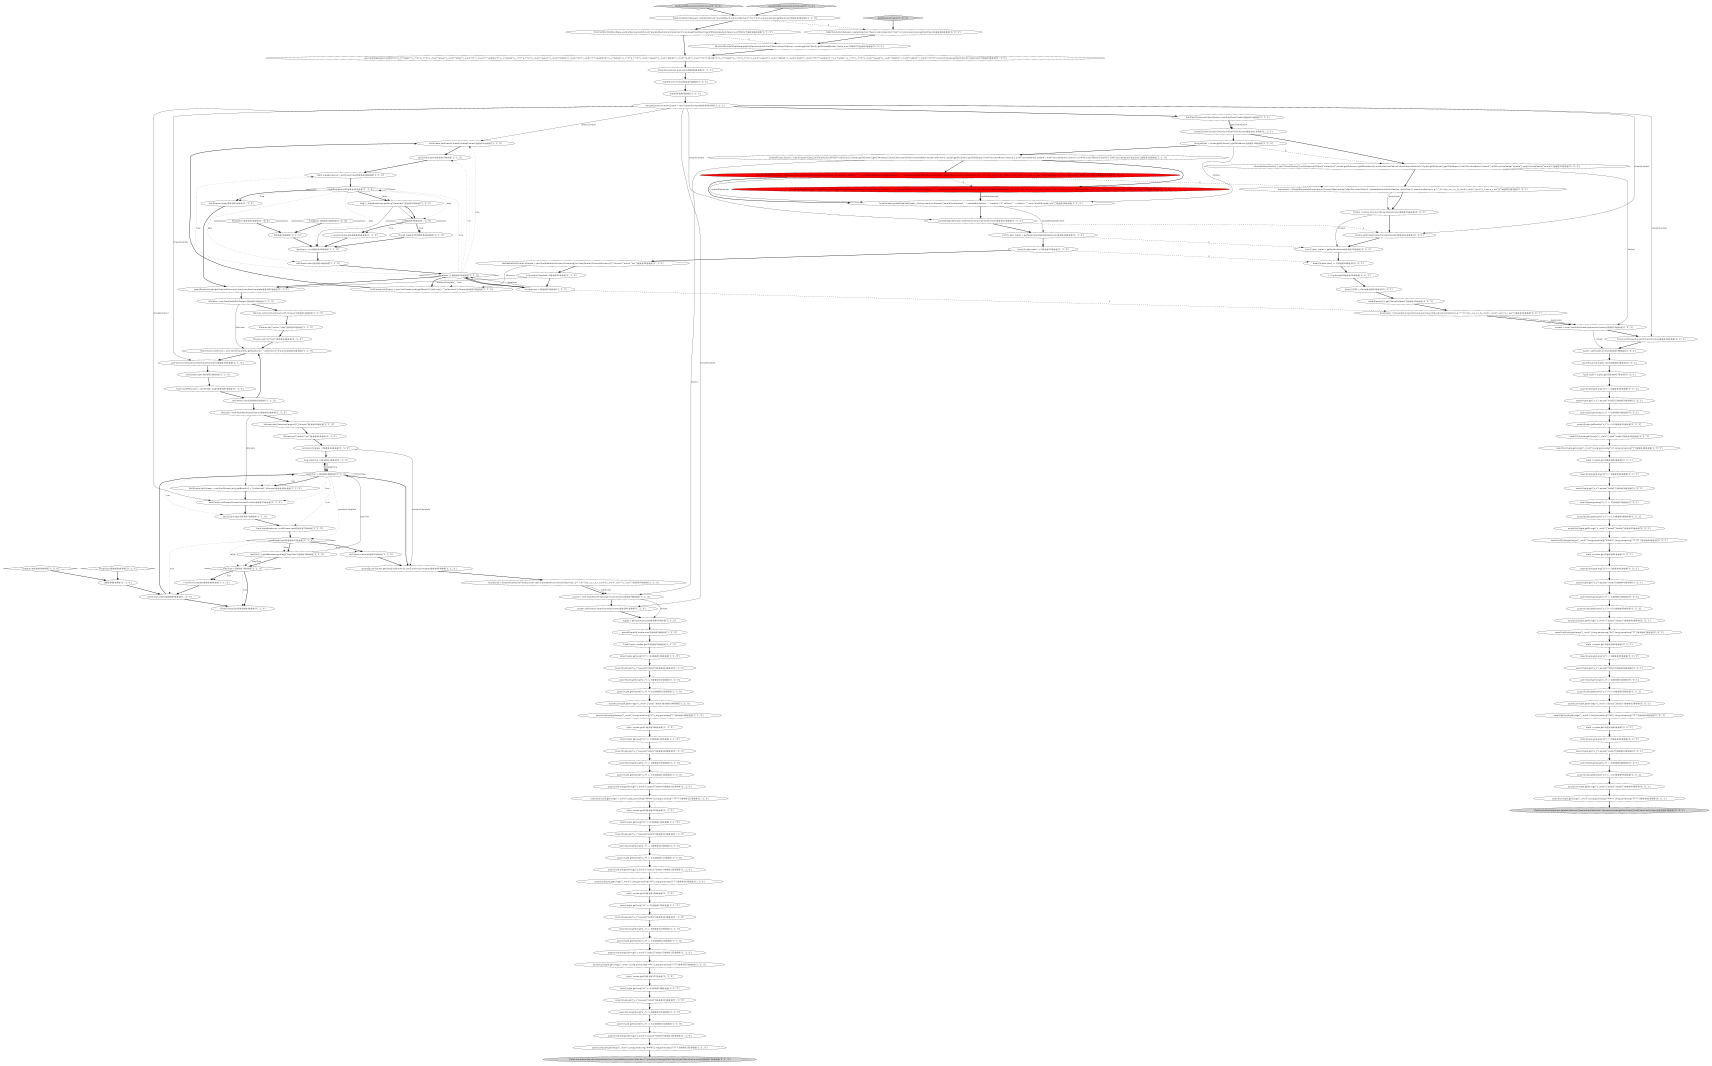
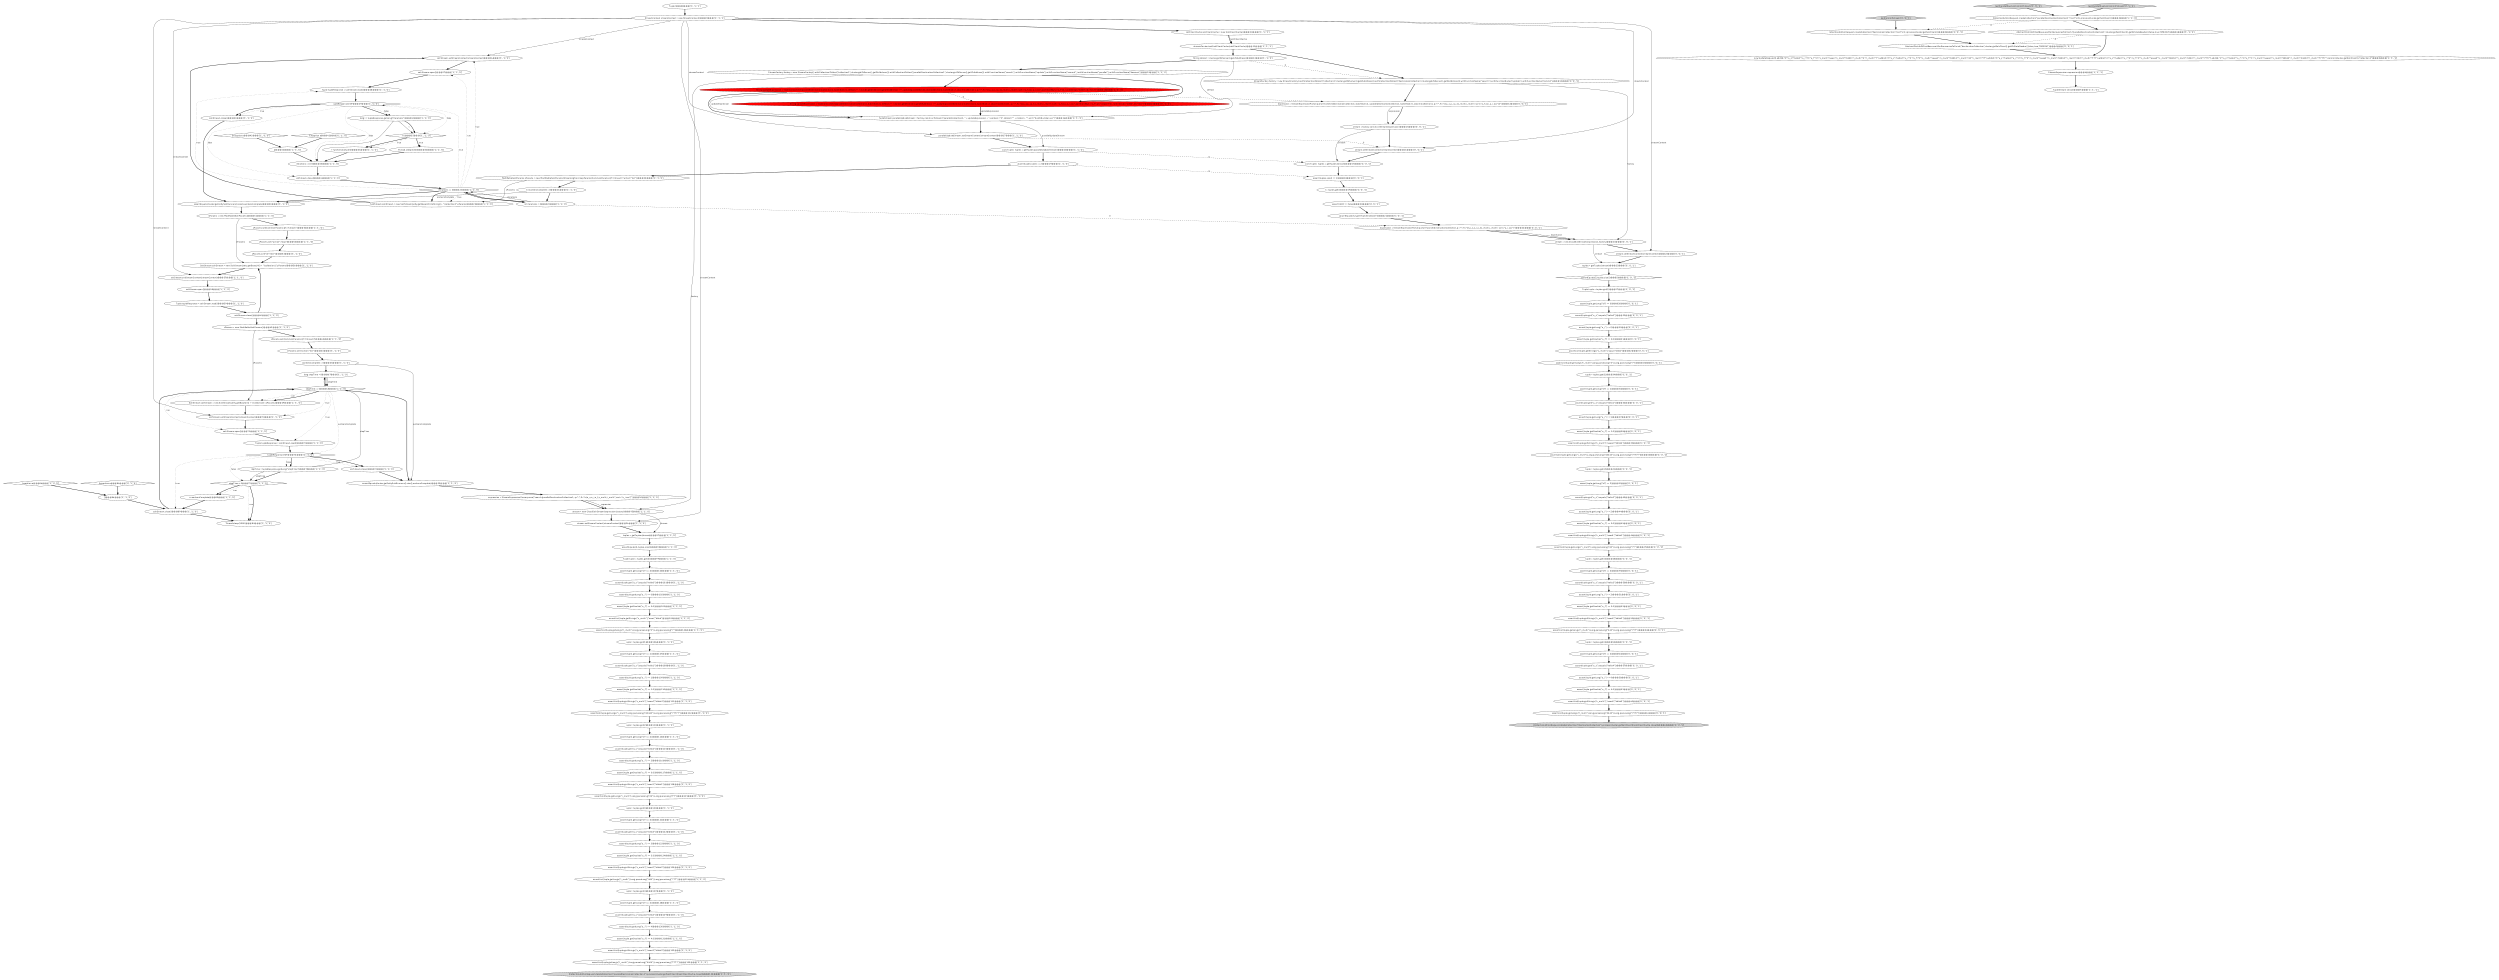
edge "TupleStream stream@@@7@@@['1', '1', '1']" -> "Tuple t@@@8@@@['1', '1', '1']": removed
node "assertEquals(5,tuples.size())@@@26@@@['0', '0', '1']": shape ellipse -> diamond
